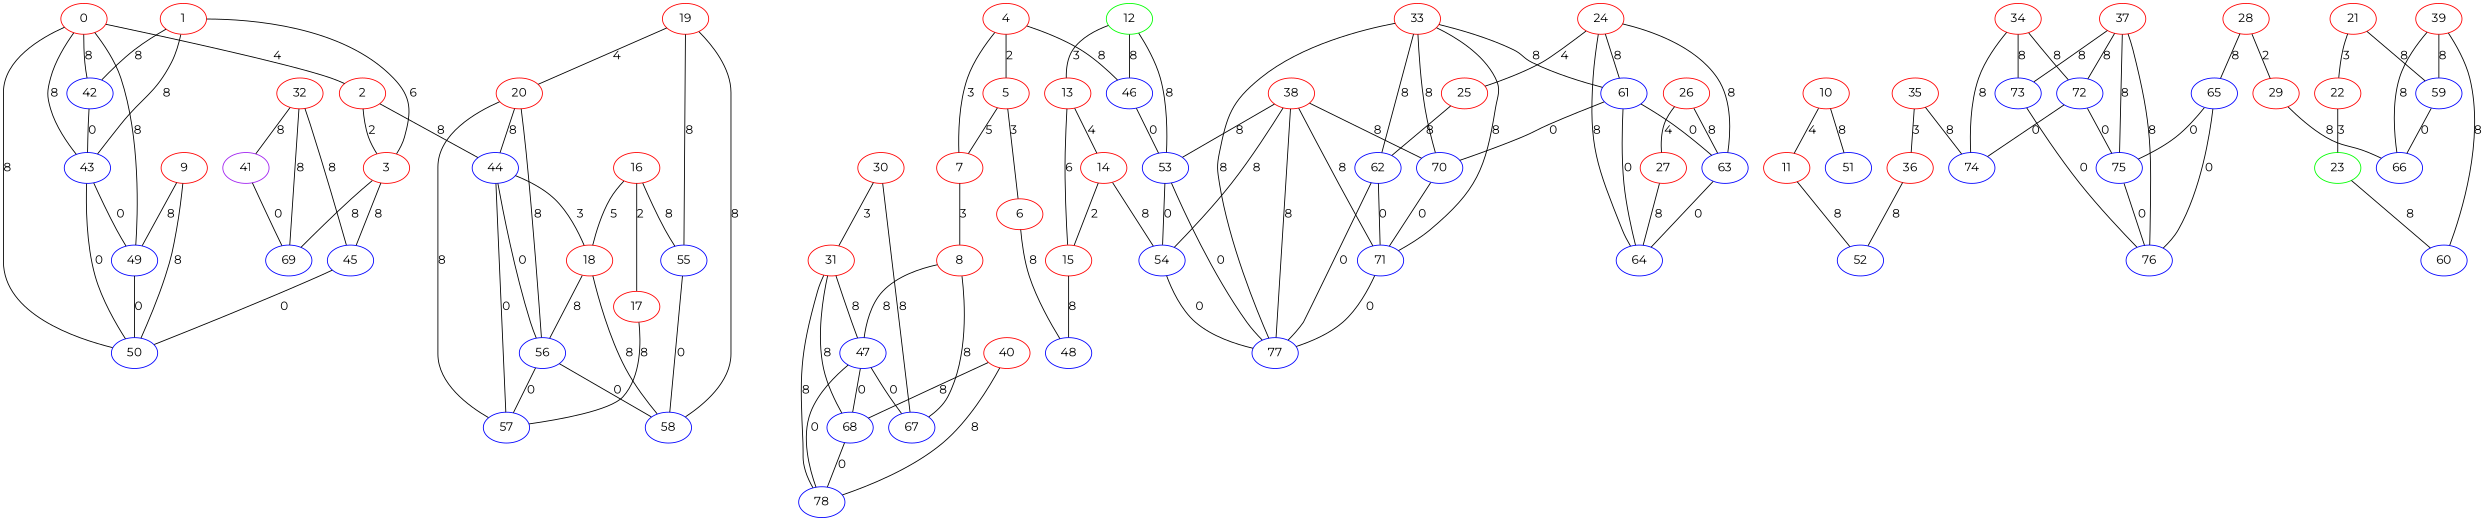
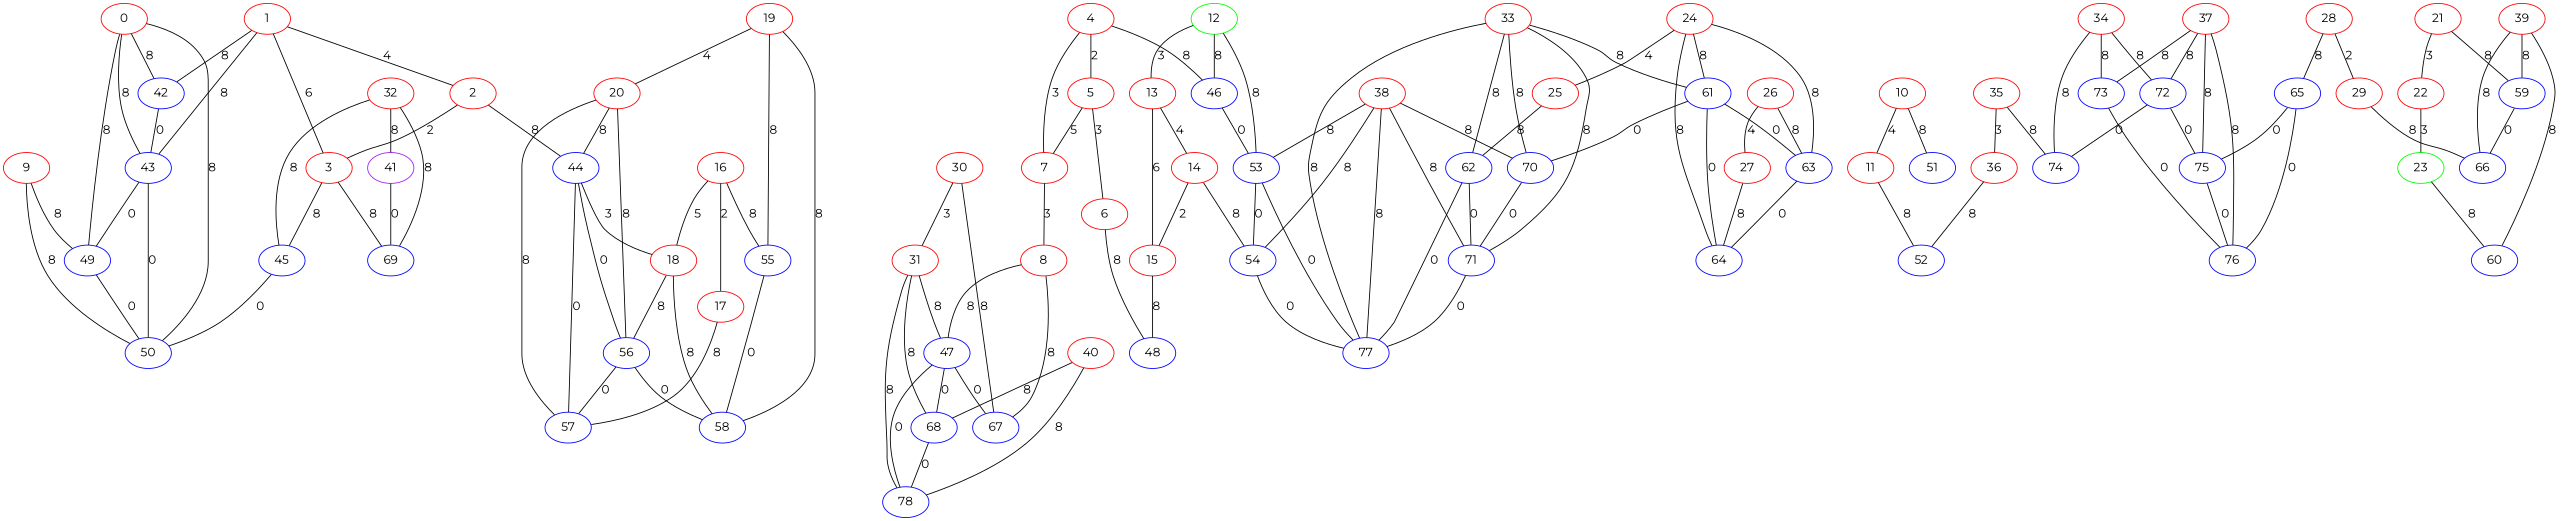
edge "0" -- "2": now "1" -- "2"
